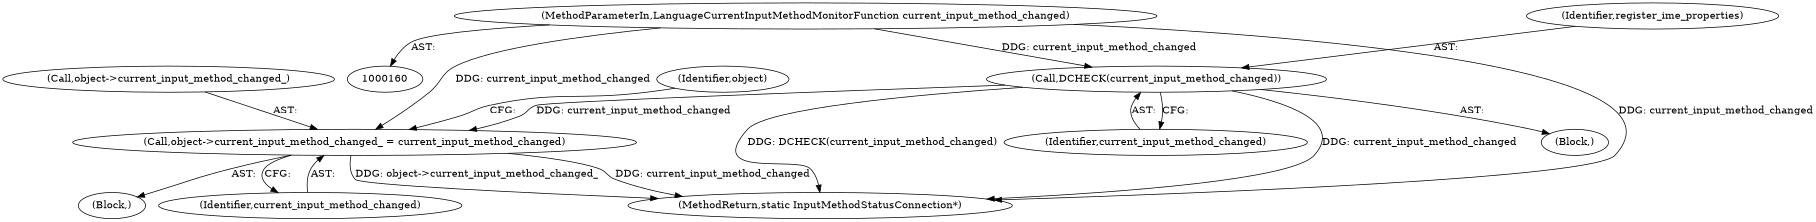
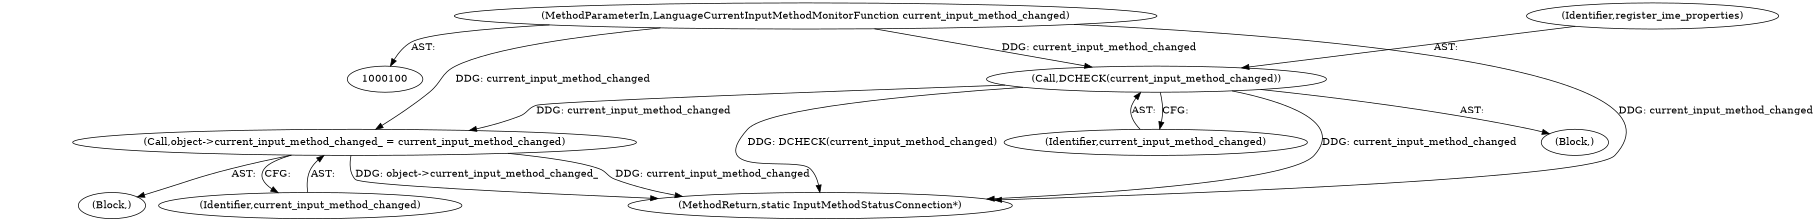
node "(Call,object->current_input_method_changed_)": removed
node "1000160": label "1000160" -> "1000100"
node "(Identifier,object)": removed
